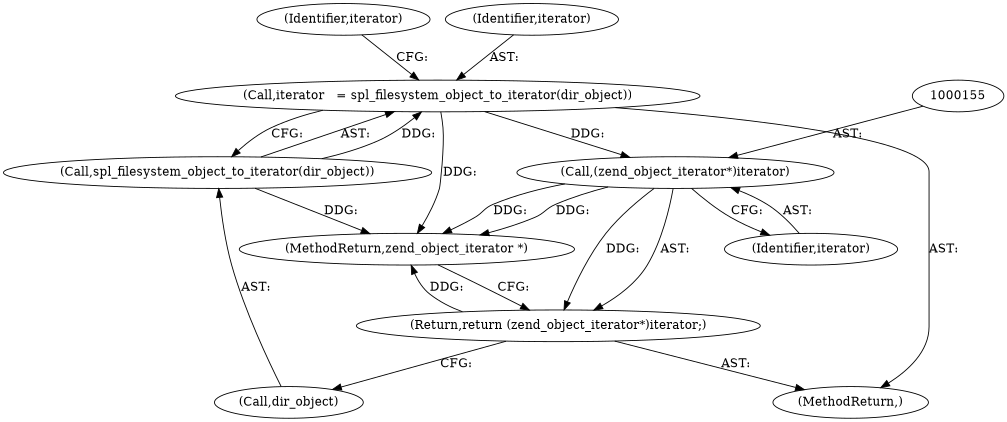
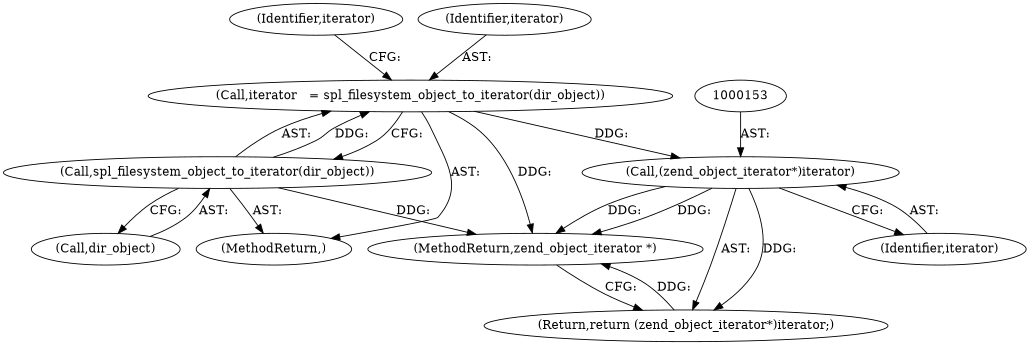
node "1000155": label "1000155" -> "1000153"
edge "(Return,return (zend_object_iterator*)iterator;)" -> "(Call,dir_object)": now "(Call,spl_filesystem_object_to_iterator(dir_object))" -> "(Call,dir_object)"
edge "(Return,return (zend_object_iterator*)iterator;)" -> "(MethodReturn,)": now "(Call,spl_filesystem_object_to_iterator(dir_object))" -> "(MethodReturn,)"
